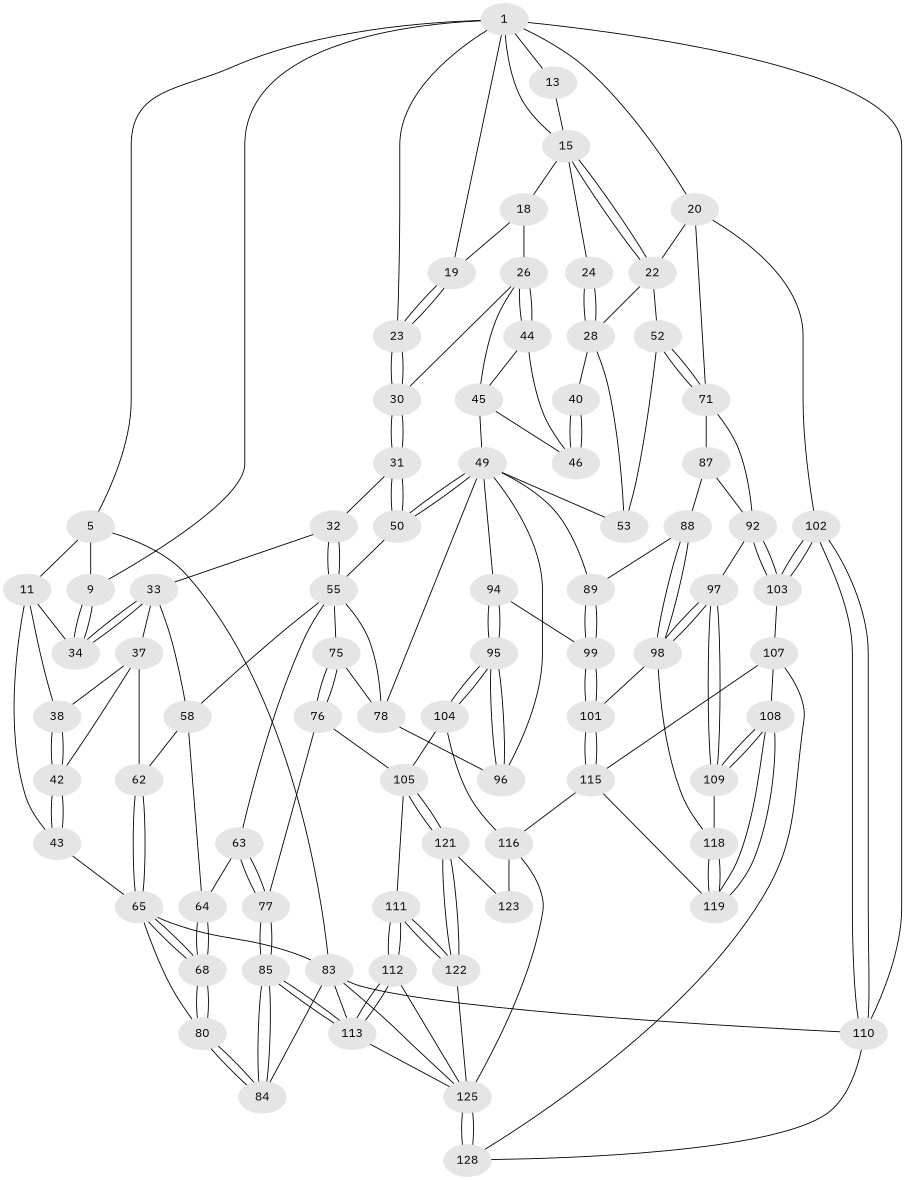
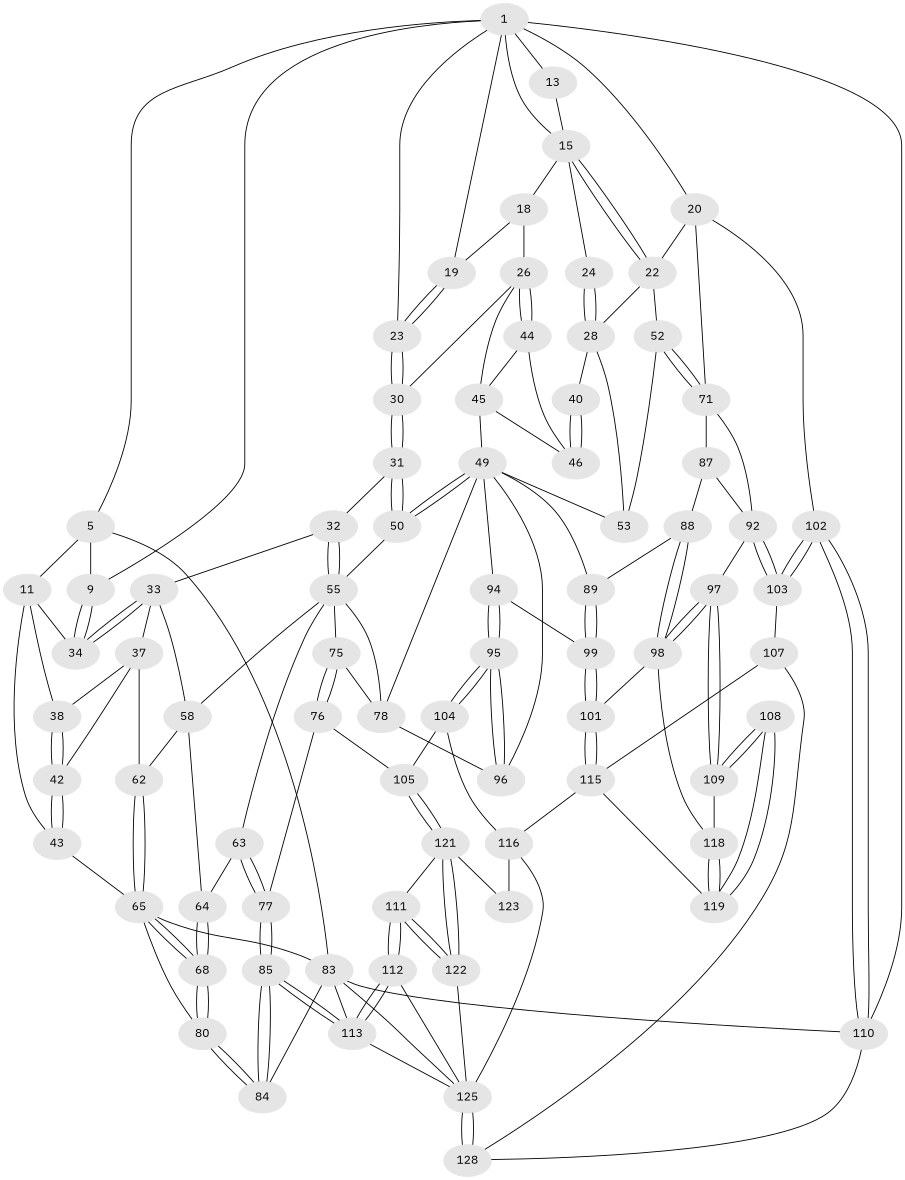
edge "107" -- "108": removed
edge "105" -- "111": now "121" -- "111"
